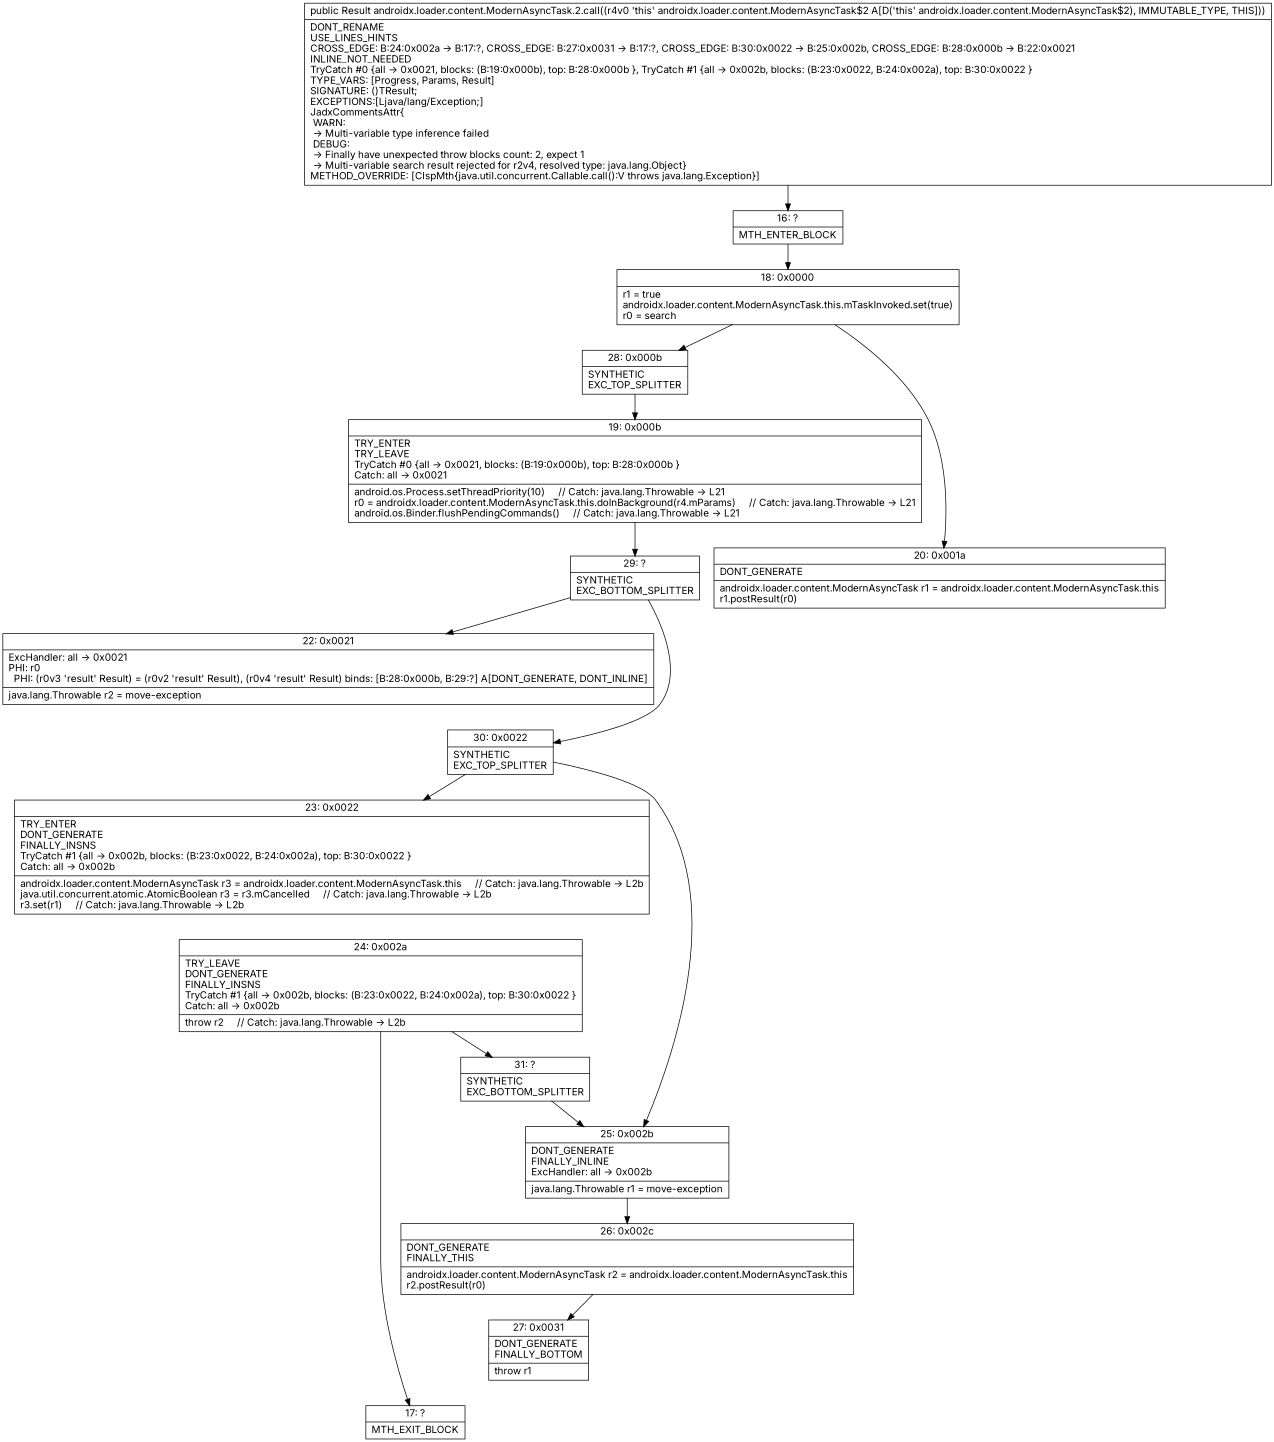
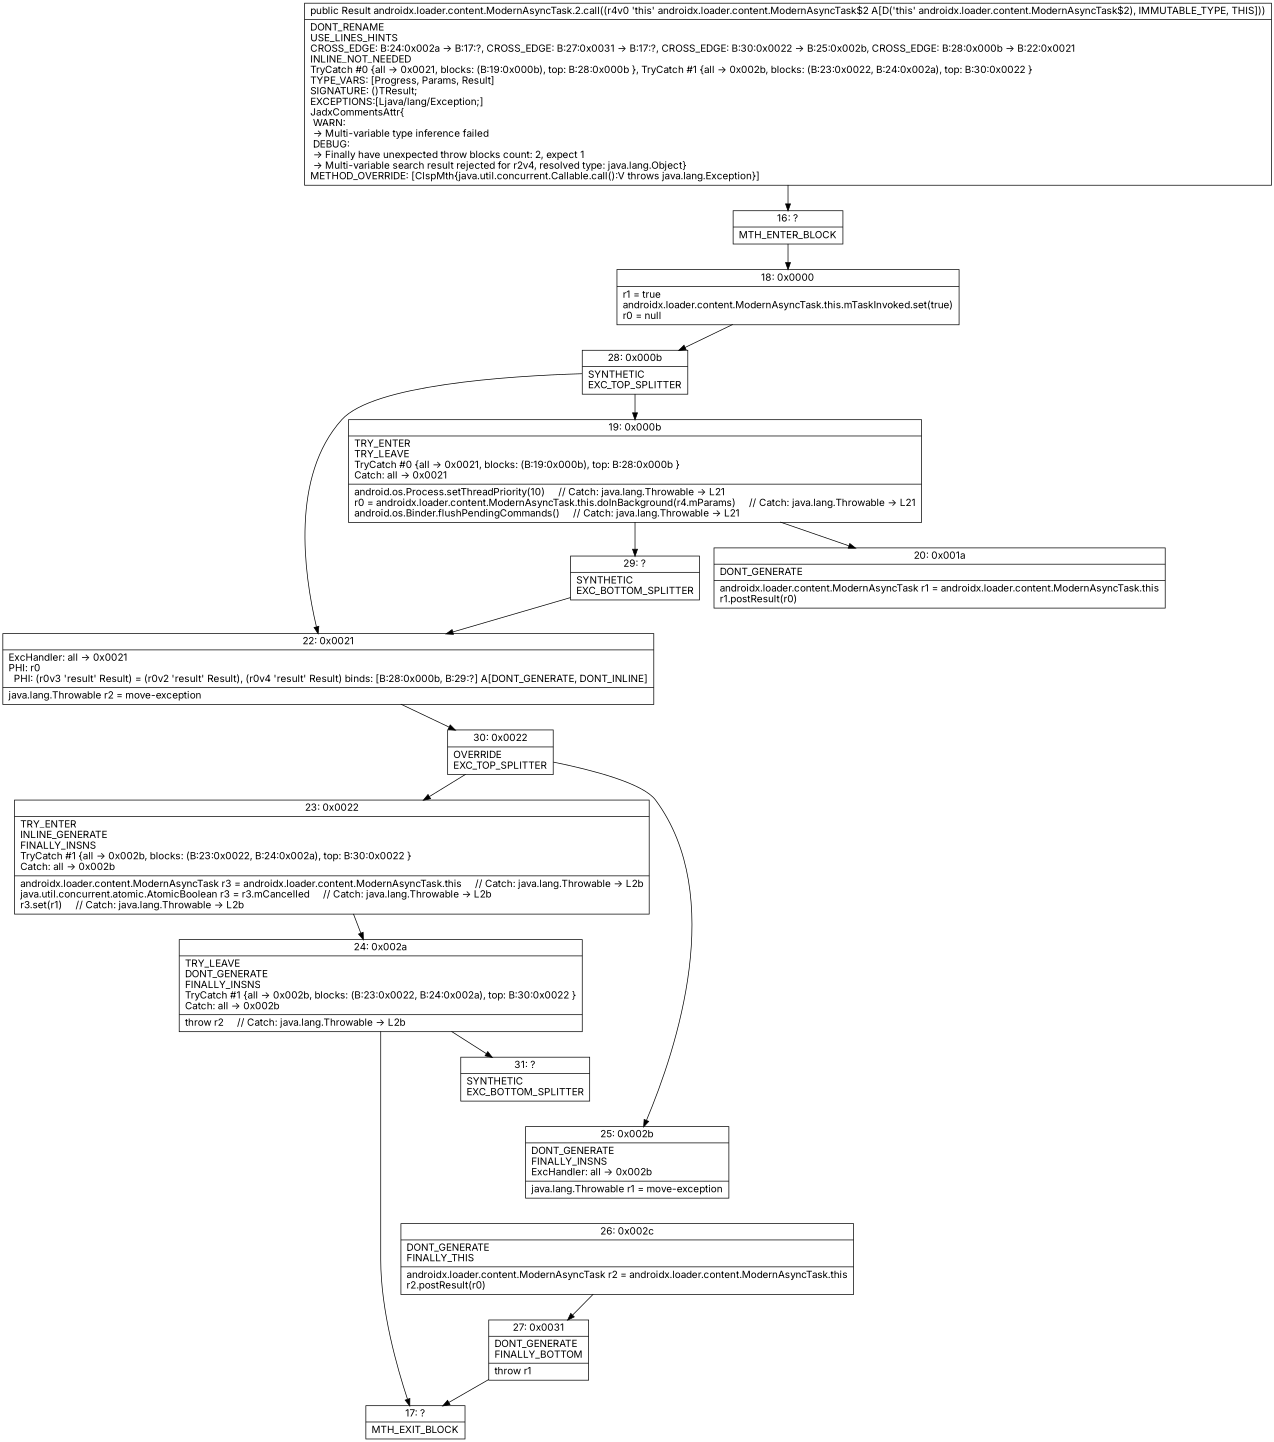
node "18: 0x0000": text "r0 = search" -> "r0 = null"
edge "28: 0x000b" -> "22: 0x0021": added
edge "18: 0x0000" -> "20: 0x001a": now "19: 0x000b" -> "20: 0x001a"
edge "29: ?" -> "30: 0x0022": now "22: 0x0021" -> "30: 0x0022"
node "30: 0x0022": text "SYNTHETIC" -> "OVERRIDE"
node "23: 0x0022": text "DONT_GENERATE" -> "INLINE_GENERATE"
edge "23: 0x0022" -> "24: 0x002a": added
edge "31: ?" -> "25: 0x002b": removed
node "25: 0x002b": text "FINALLY_INLINE" -> "FINALLY_INSNS"
edge "25: 0x002b" -> "26: 0x002c": removed
edge "27: 0x0031" -> "17: ?": added
